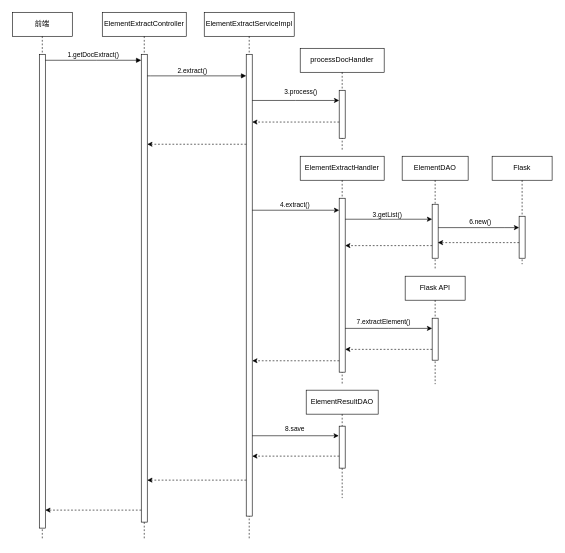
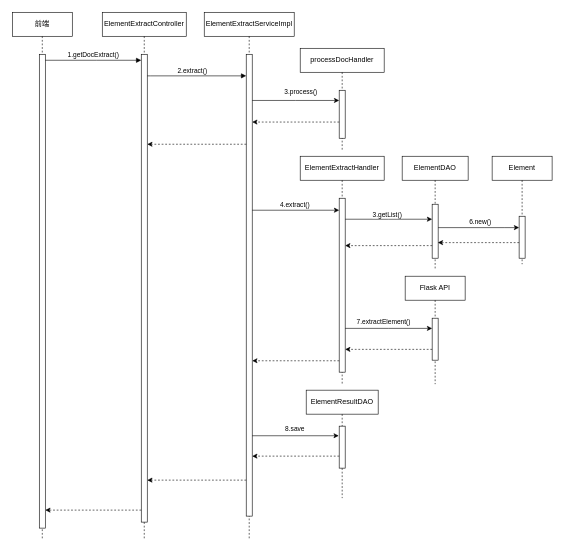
node "Flask": label "Flask" -> "Element"
